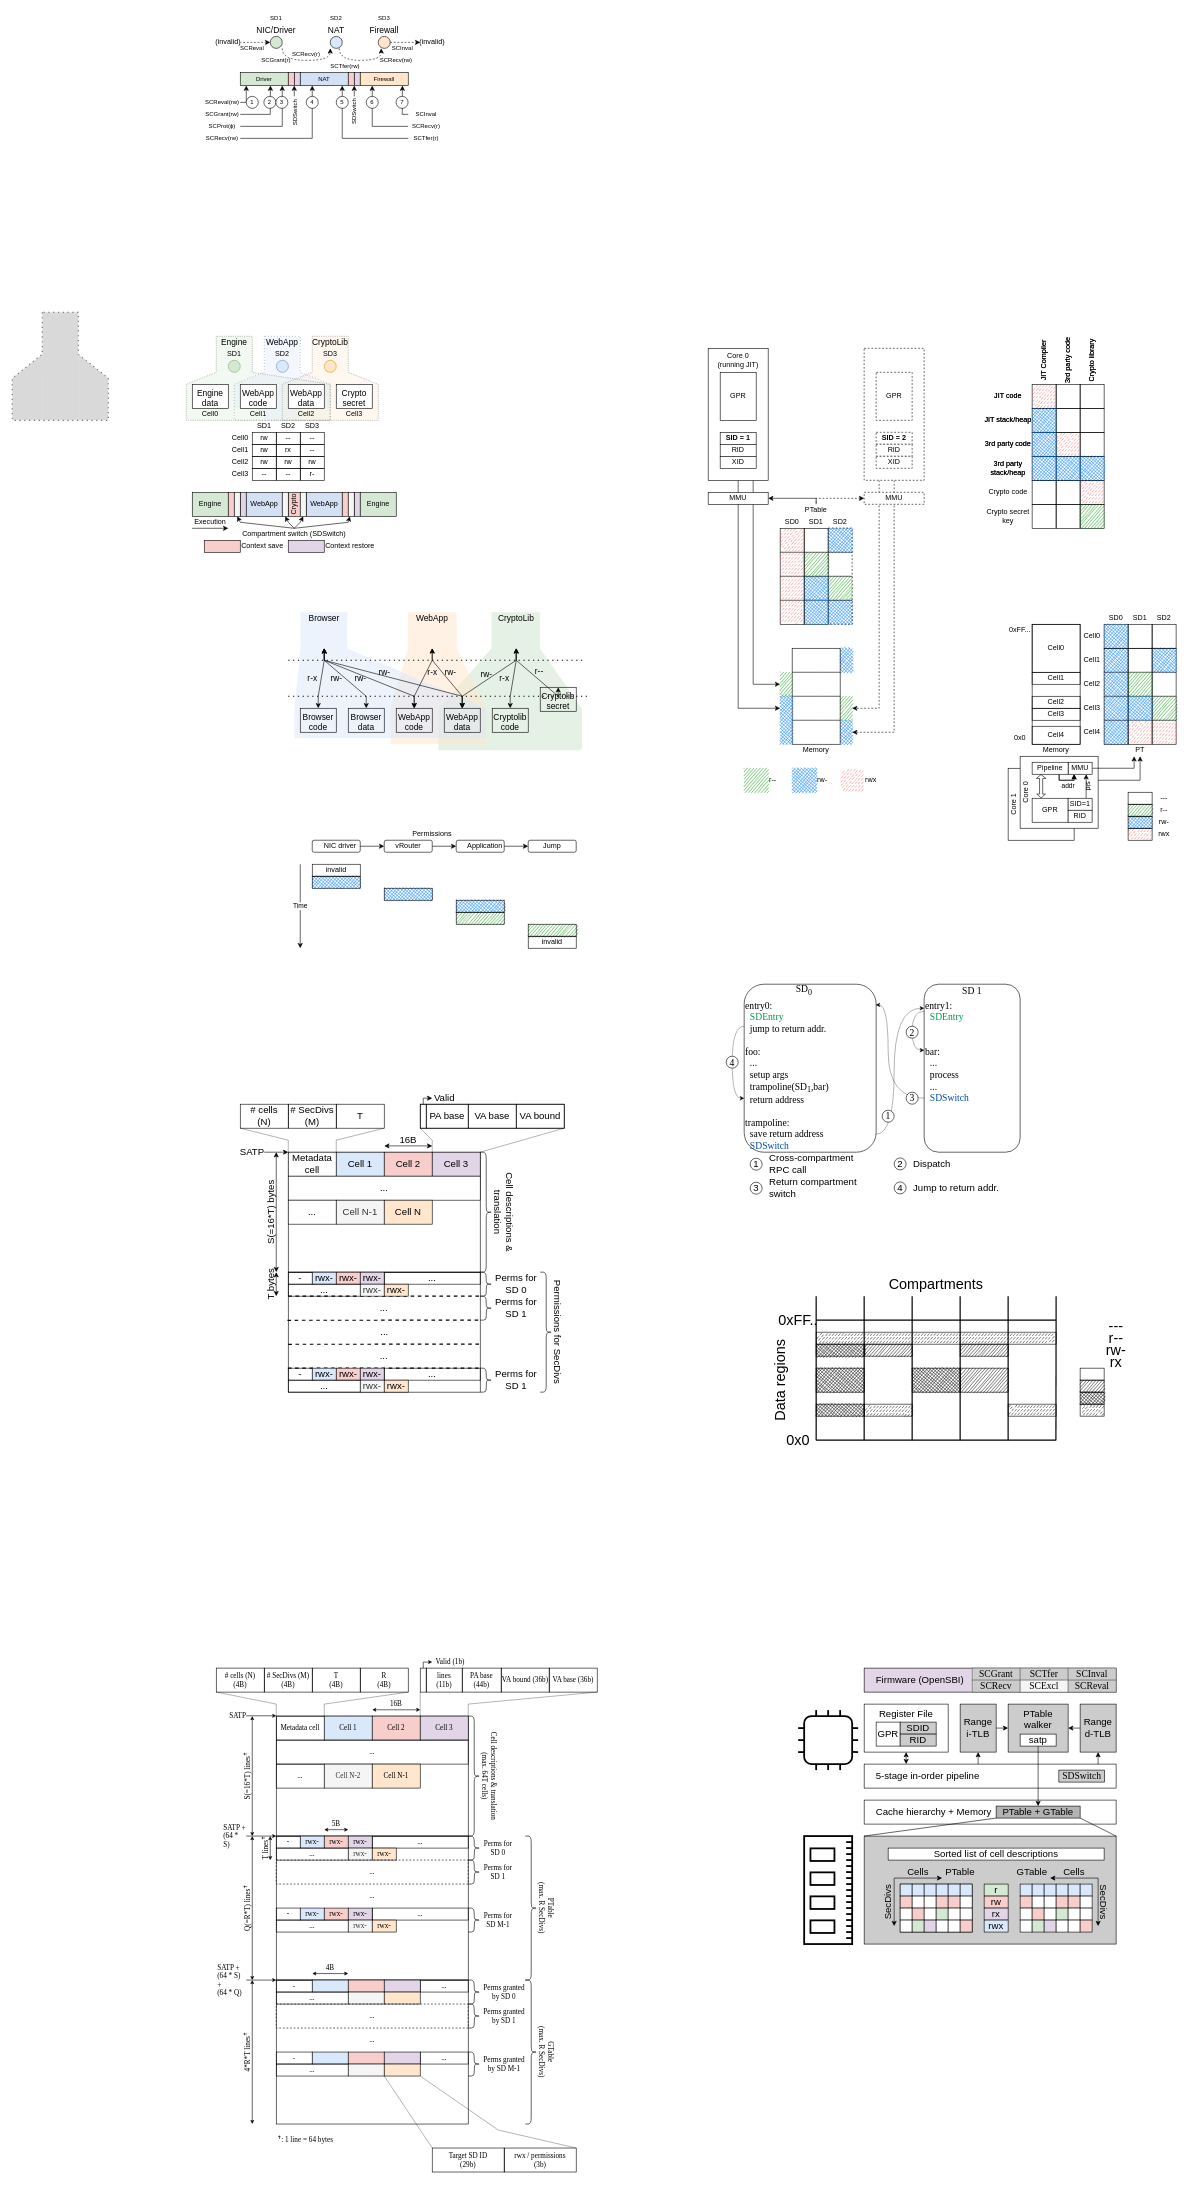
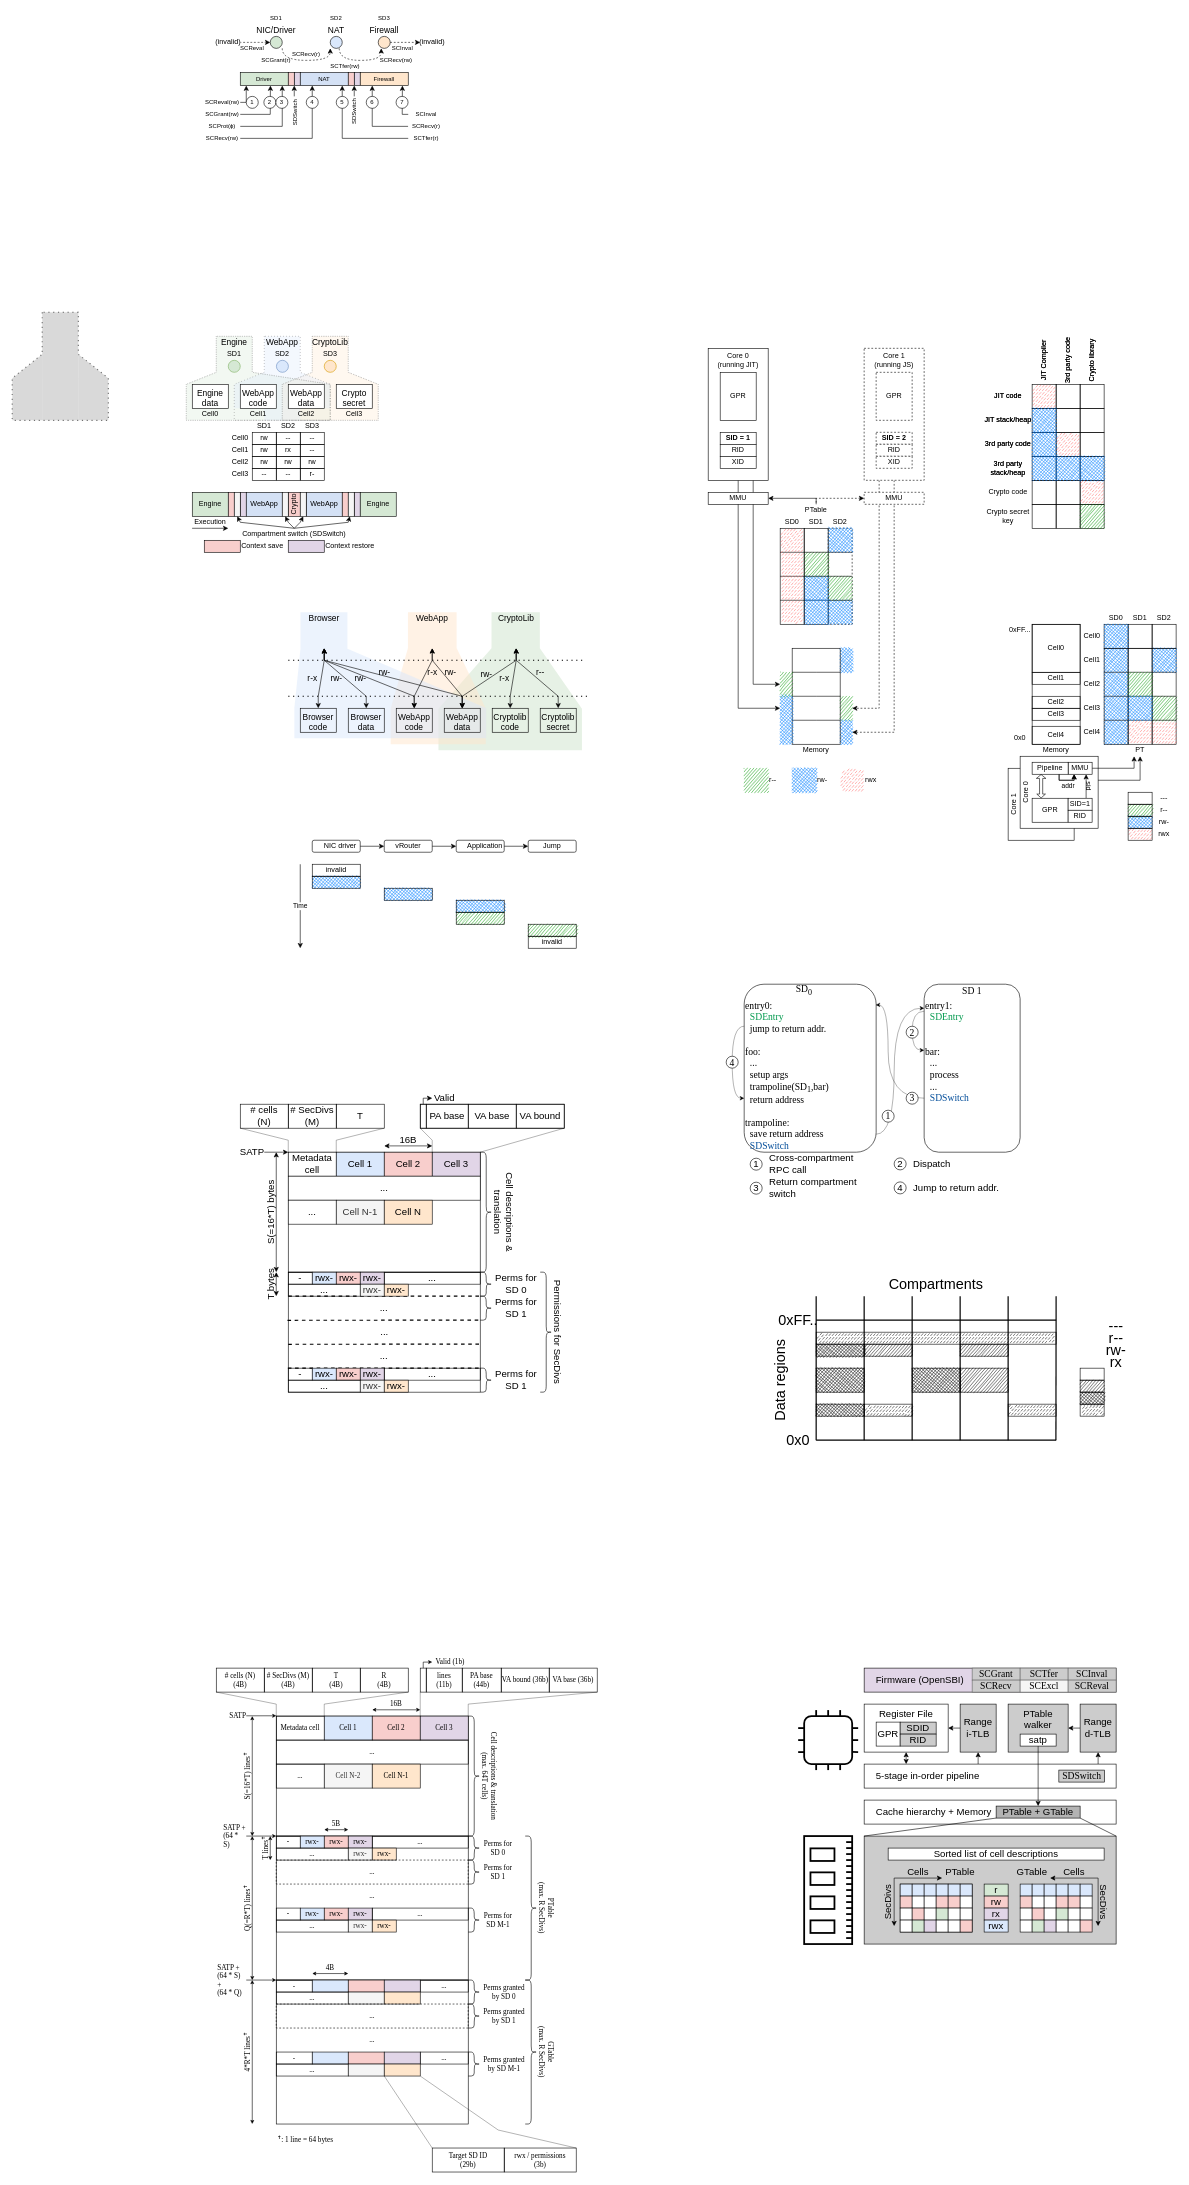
node "Core 1 (running JS)": added
node "Cryptolib secret": moved (558, 699) -> (558, 720)
node "Permissions": removed
edge "Range i-TLB" -> "PTable walker": now "Range i-TLB" -> "Register File"
